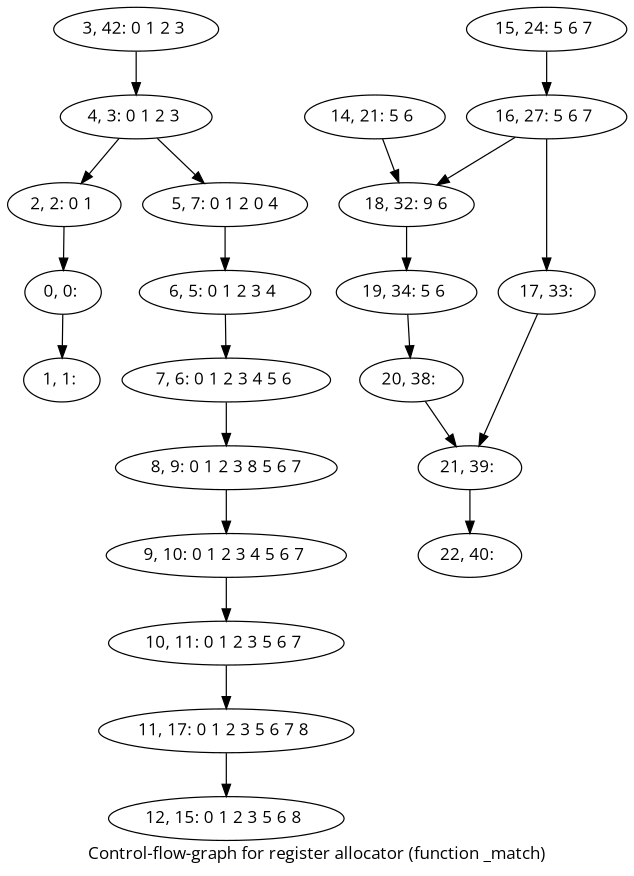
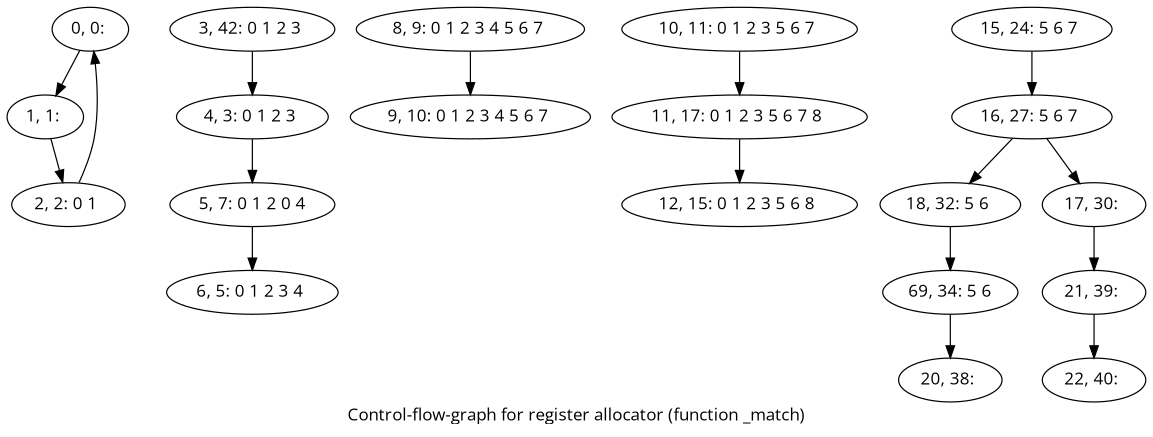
node "14, 21: 5 6": removed
edge "4, 3: 0 1 2 3" -> "2, 2: 0 1": now "1, 1:" -> "2, 2: 0 1"
node "18, 32: 9 6": label "18, 32: 9 6" -> "18, 32: 5 6"
node "19, 34: 5 6": label "19, 34: 5 6" -> "69, 34: 5 6"
node "17, 33:": label "17, 33:" -> "17, 30:"
node "7, 6: 0 1 2 3 4 5 6": removed
edge "20, 38:" -> "21, 39:": removed
node "8, 9: 0 1 2 3 8 5 6 7": label "8, 9: 0 1 2 3 8 5 6 7" -> "8, 9: 0 1 2 3 4 5 6 7"
edge "9, 10: 0 1 2 3 4 5 6 7" -> "10, 11: 0 1 2 3 5 6 7": removed
